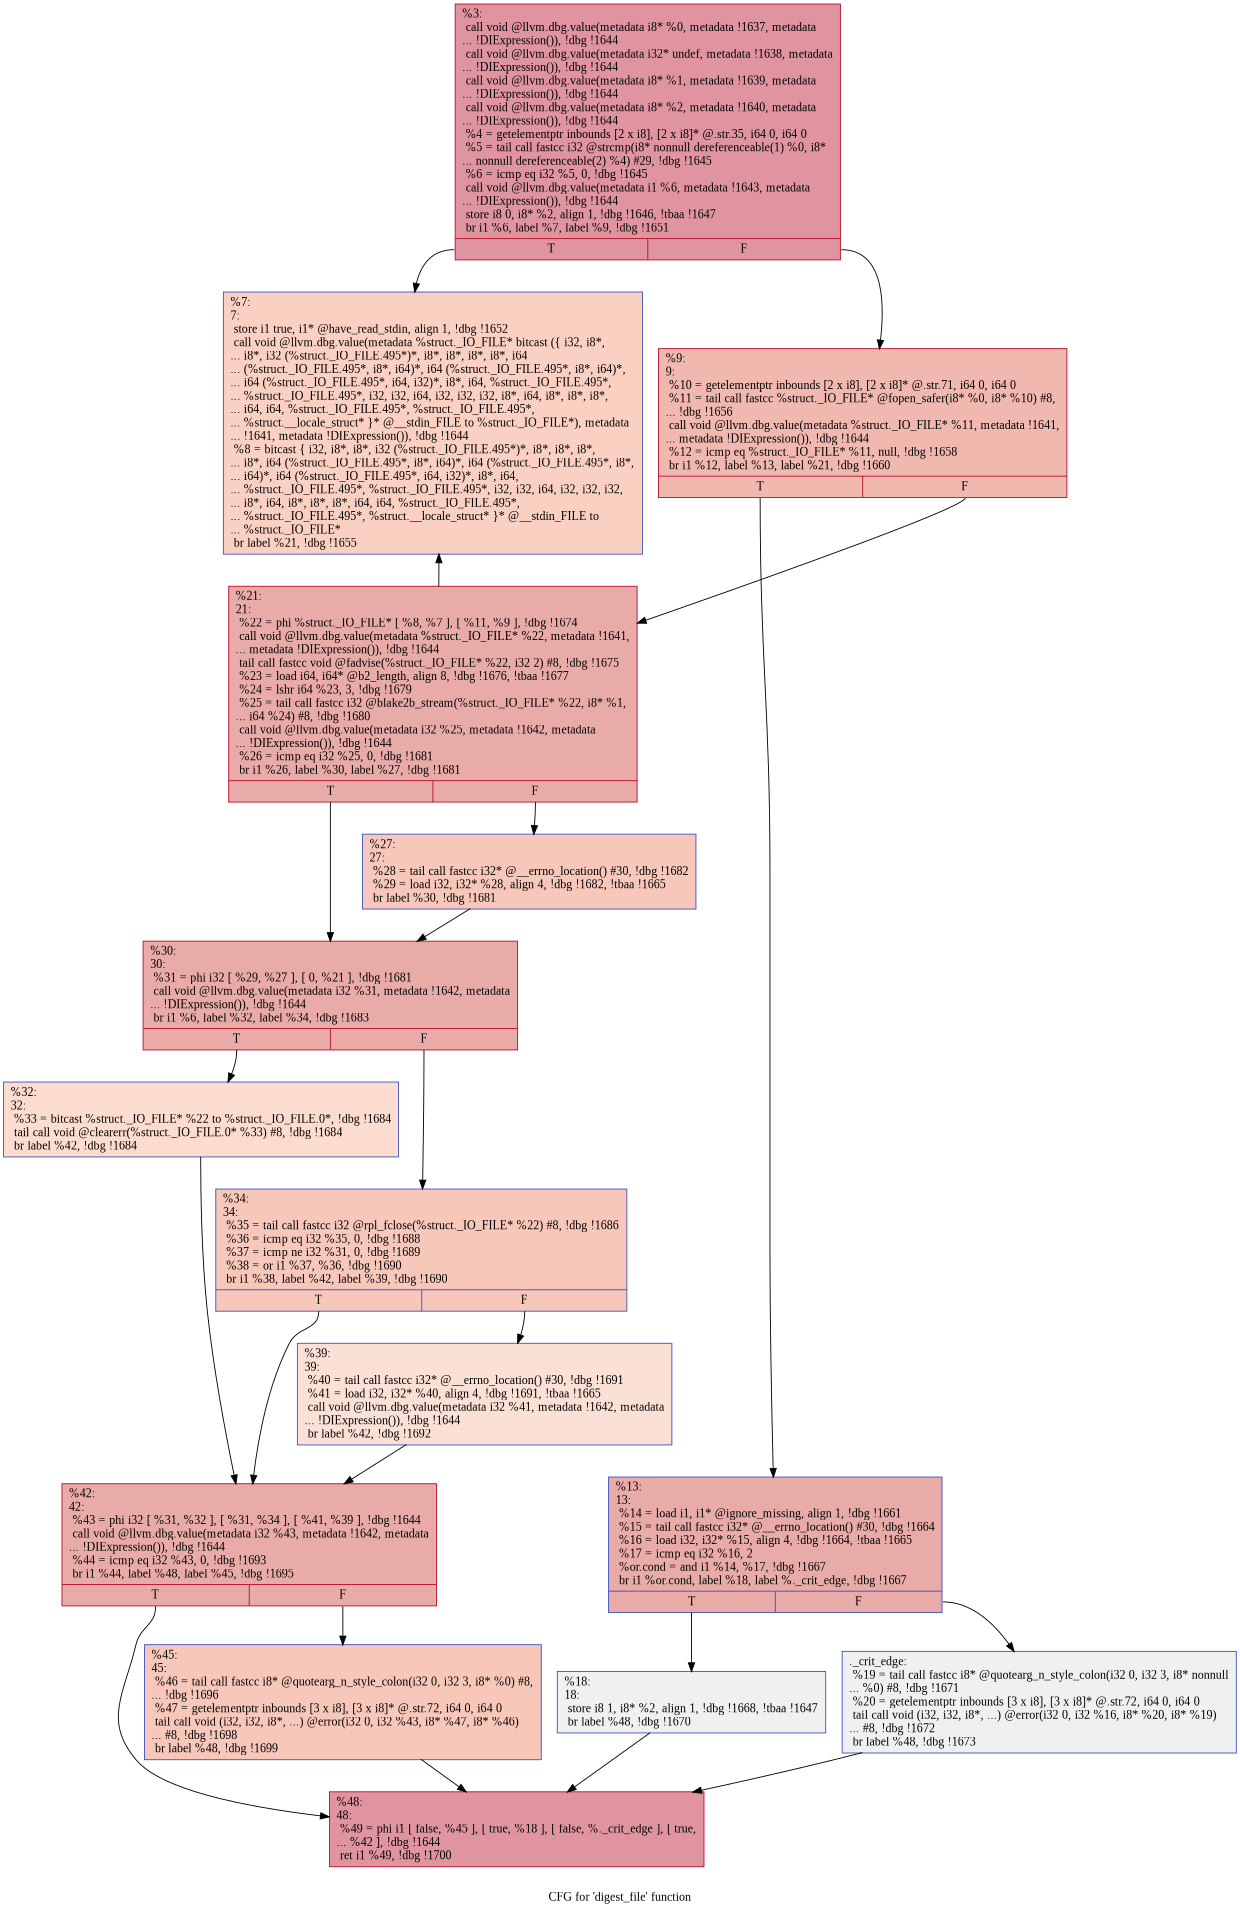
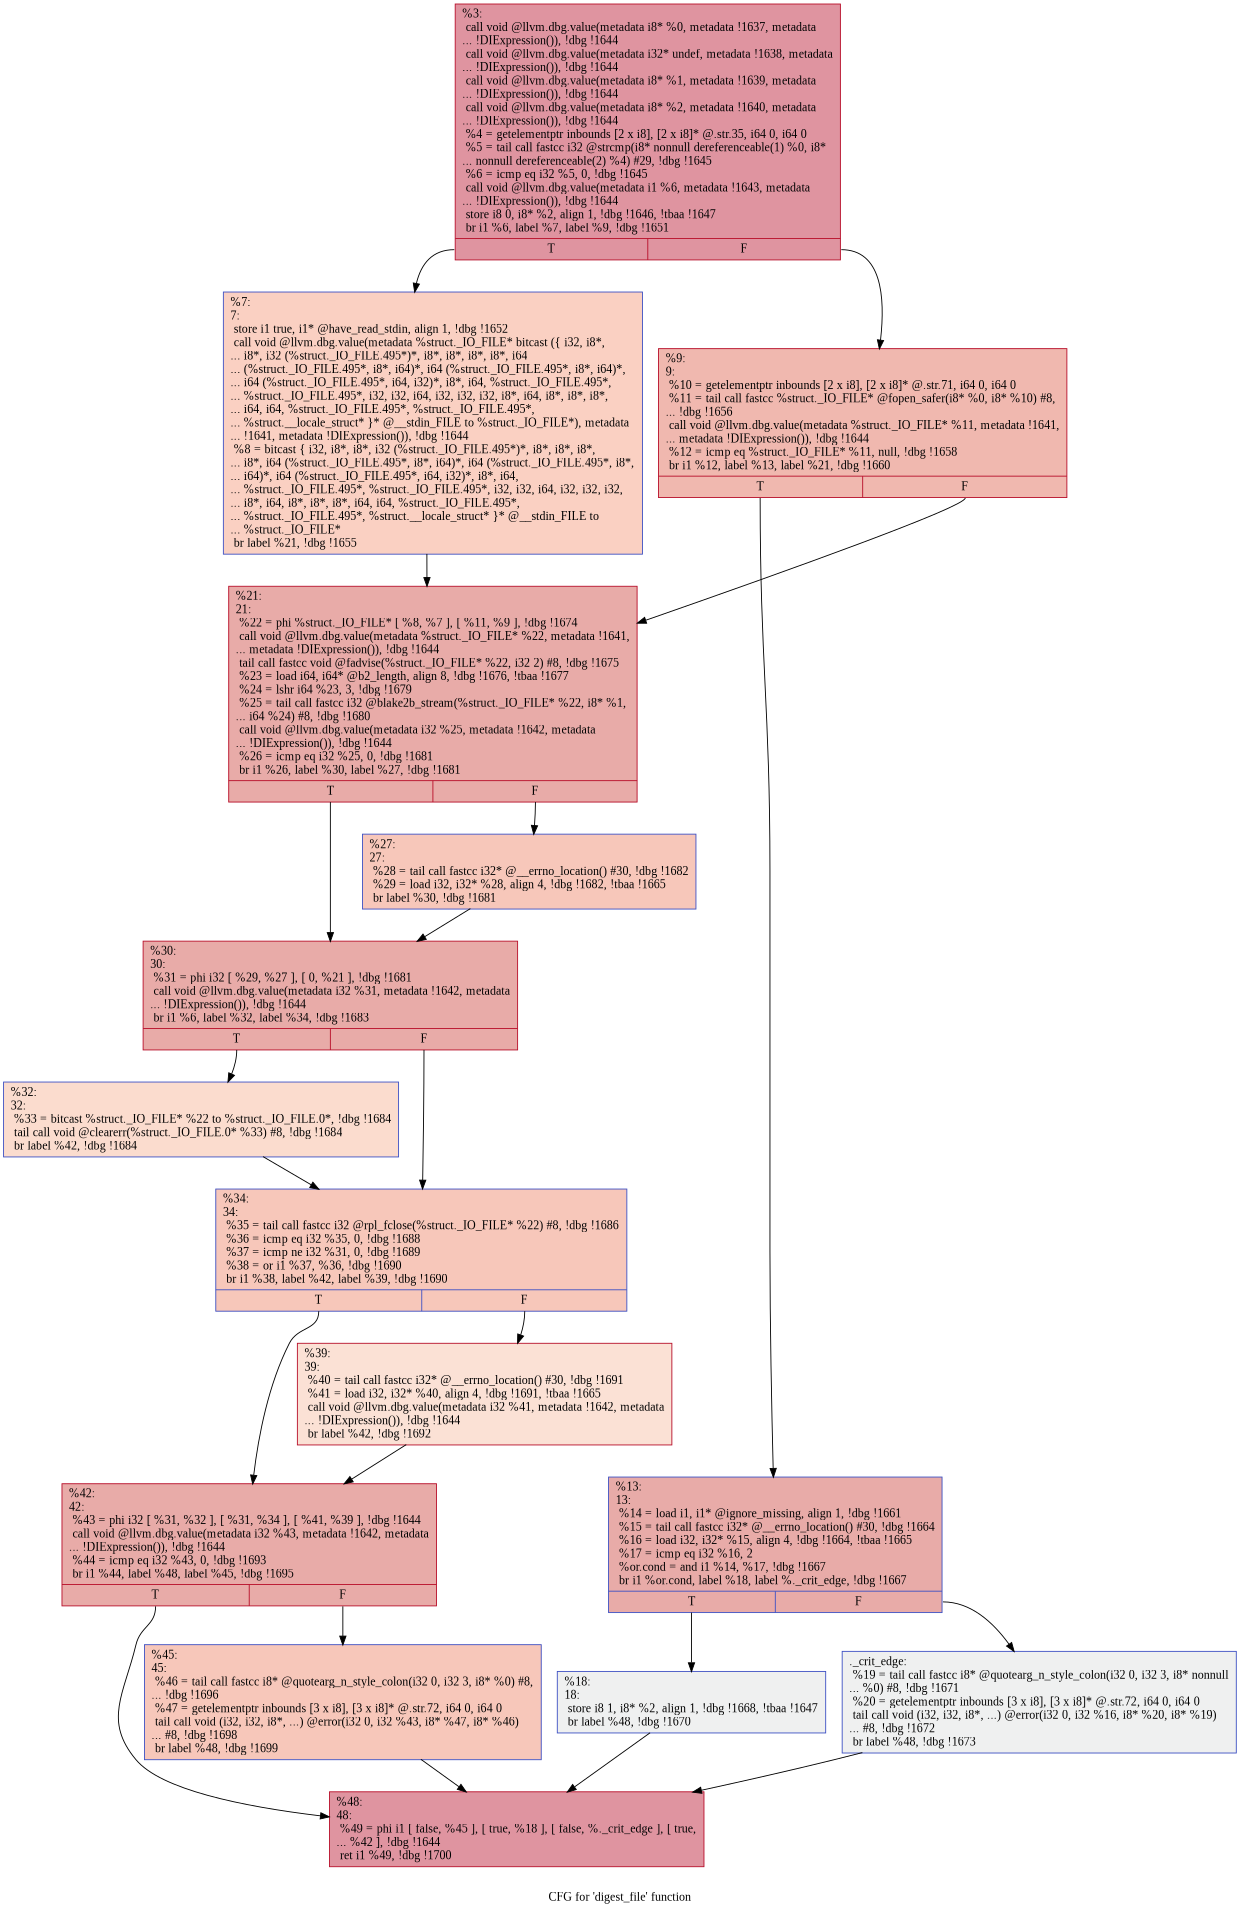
edge "%21:" -> "%7:": reversed
edge "%32:" -> "%42:": now "%32:" -> "%34:"
node "%39:": color #3d50c3ff -> #b70d28ff
